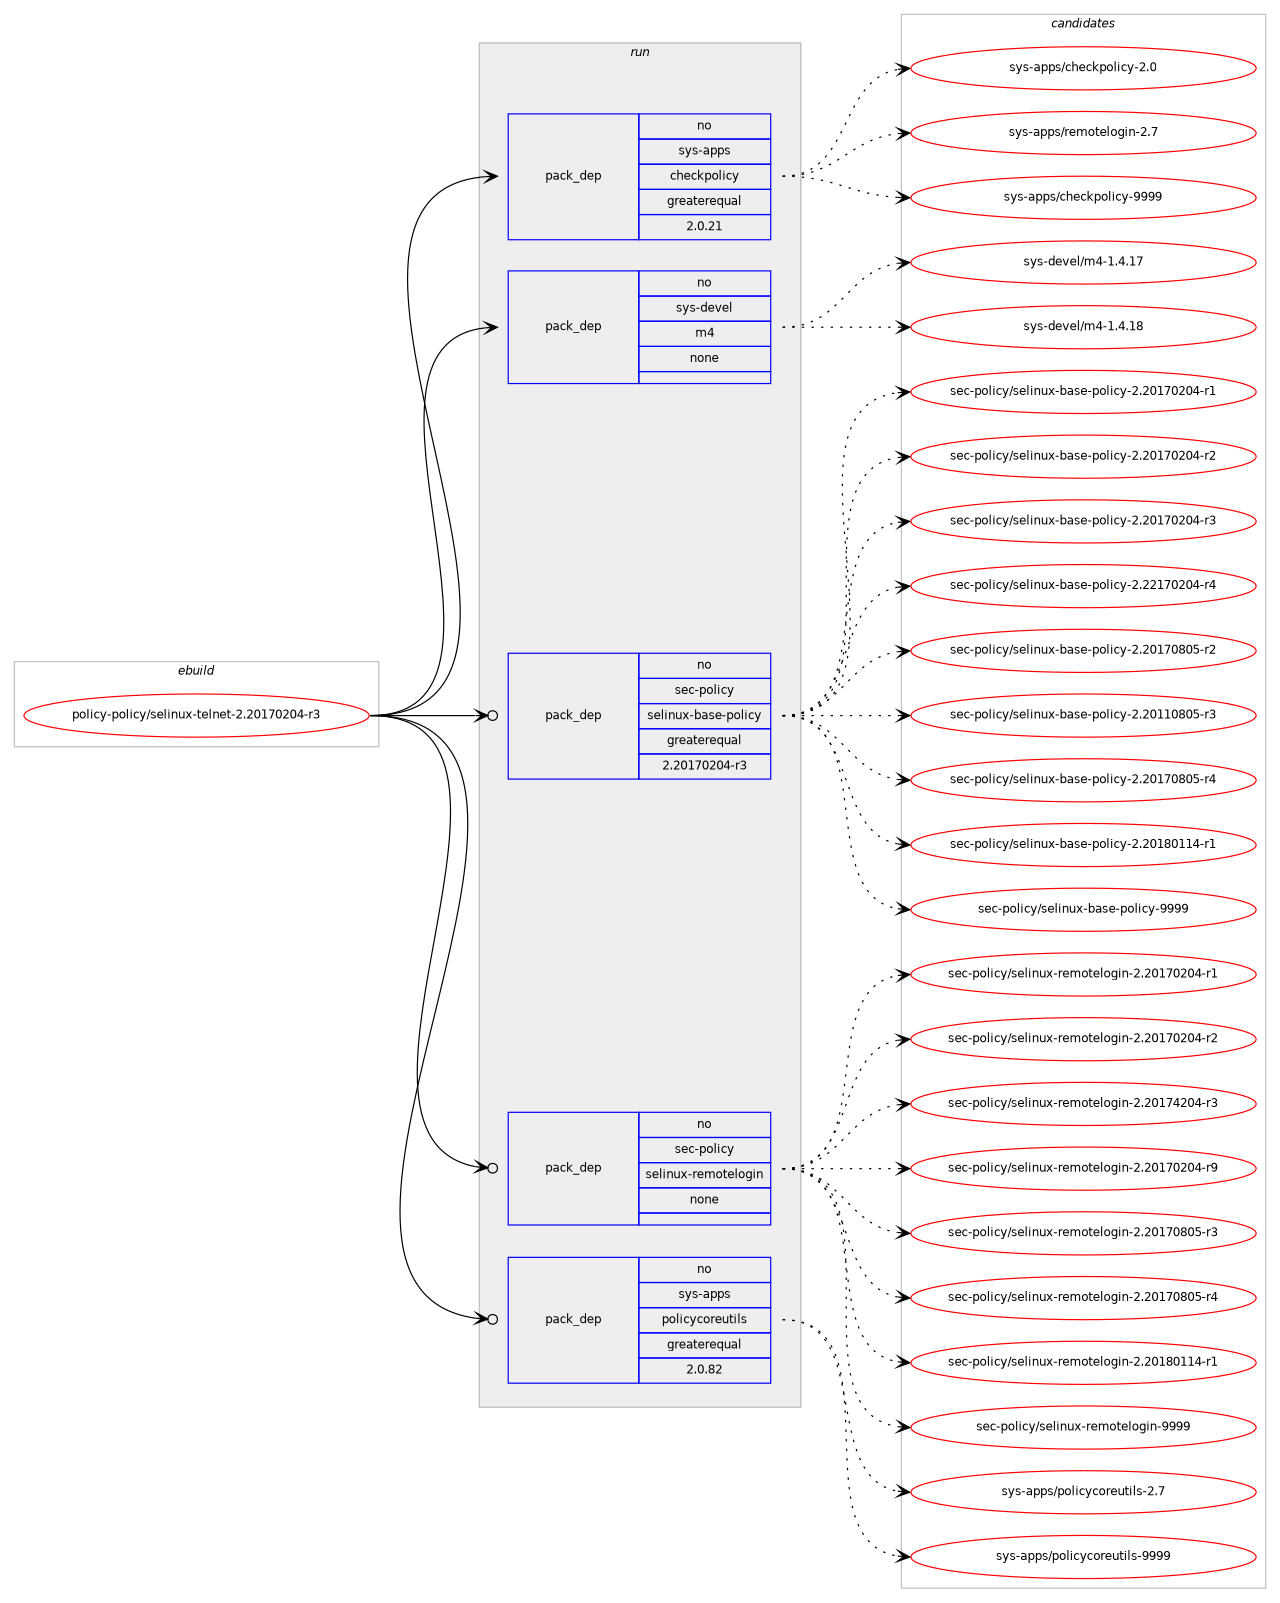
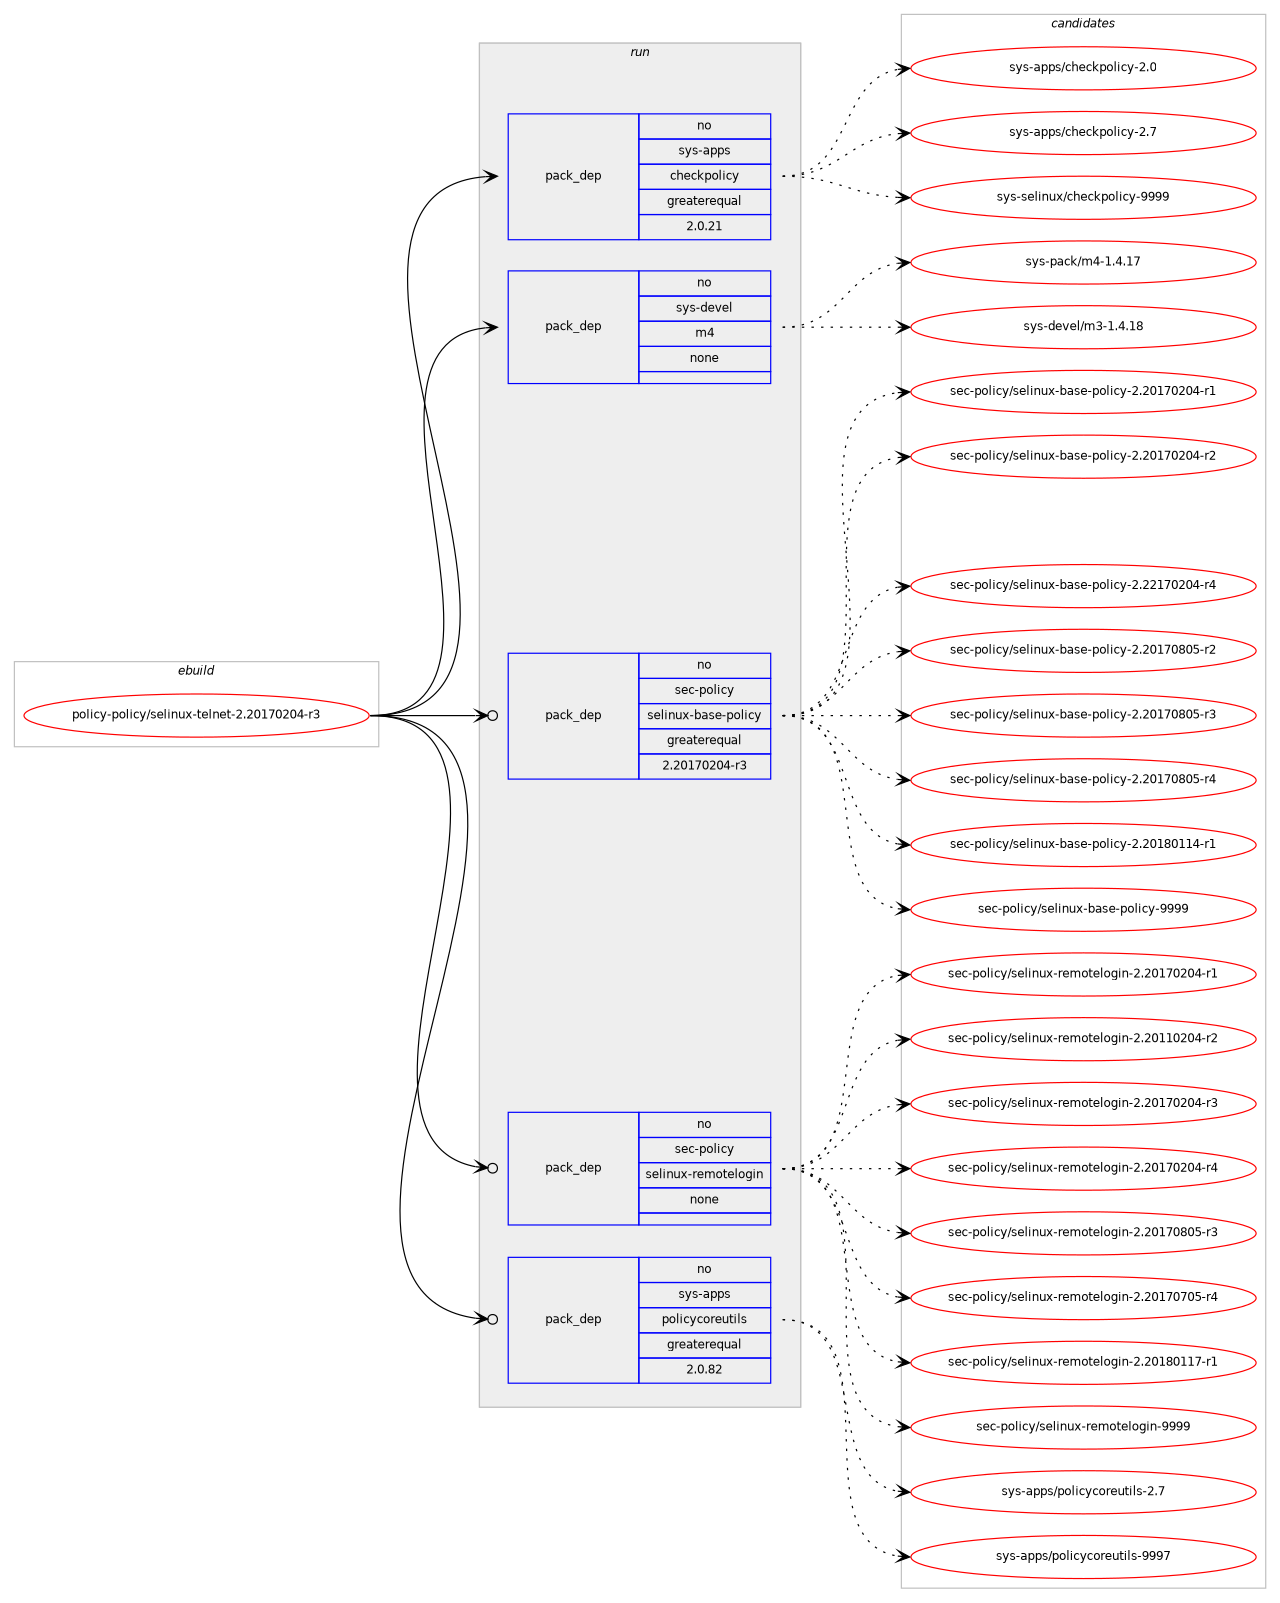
node "sys-apps/remotelogin-2.7": label "sys-apps/remotelogin-2.7" -> "sys-apps/checkpolicy-2.7"
node "sys-apps/checkpolicy-9999": label "sys-apps/checkpolicy-9999" -> "sys-selinux/checkpolicy-9999"
node "sys-devel/m4-1.4.17": label "sys-devel/m4-1.4.17" -> "sys-pack/m4-1.4.17"
node "sys-devel/m4-1.4.18": label "sys-devel/m4-1.4.18" -> "sys-devel/m3-1.4.18"
node "sec-policy/selinux-base-policy-2.20170204-r3": removed
node "sec-policy/selinux-base-policy-2.20110805-r3": label "sec-policy/selinux-base-policy-2.20110805-r3" -> "sec-policy/selinux-base-policy-2.20170805-r3"
node "sec-policy/selinux-remotelogin-2.20170204-r2": label "sec-policy/selinux-remotelogin-2.20170204-r2" -> "sec-policy/selinux-remotelogin-2.20110204-r2"
node "sec-policy/selinux-remotelogin-2.20174204-r3": label "sec-policy/selinux-remotelogin-2.20174204-r3" -> "sec-policy/selinux-remotelogin-2.20170204-r3"
node "sec-policy/selinux-remotelogin-2.20170204-r9": label "sec-policy/selinux-remotelogin-2.20170204-r9" -> "sec-policy/selinux-remotelogin-2.20170204-r4"
node "sec-policy/selinux-remotelogin-2.20170805-r4": label "sec-policy/selinux-remotelogin-2.20170805-r4" -> "sec-policy/selinux-remotelogin-2.20170705-r4"
node "sec-policy/selinux-remotelogin-2.20180114-r1": label "sec-policy/selinux-remotelogin-2.20180114-r1" -> "sec-policy/selinux-remotelogin-2.20180117-r1"
node "sys-apps/policycoreutils-9999": label "sys-apps/policycoreutils-9999" -> "sys-apps/policycoreutils-9997"
